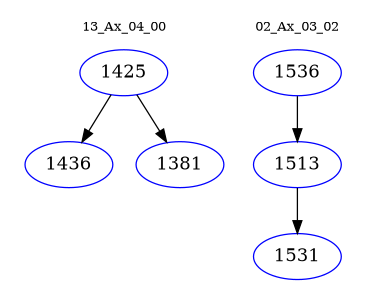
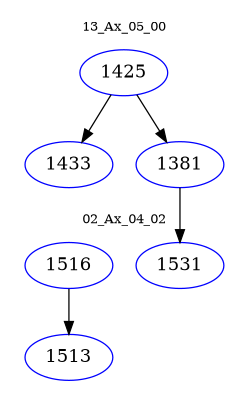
cluster "13_Ax_04_00": label "13_Ax_04_00" -> "13_Ax_05_00"
cluster "02_Ax_03_02": label "02_Ax_03_02" -> "02_Ax_04_02"
node "1536": label "1536" -> "1516"
node "1436": label "1436" -> "1433"
edge "1513" -> "1531": now "1381" -> "1531"
